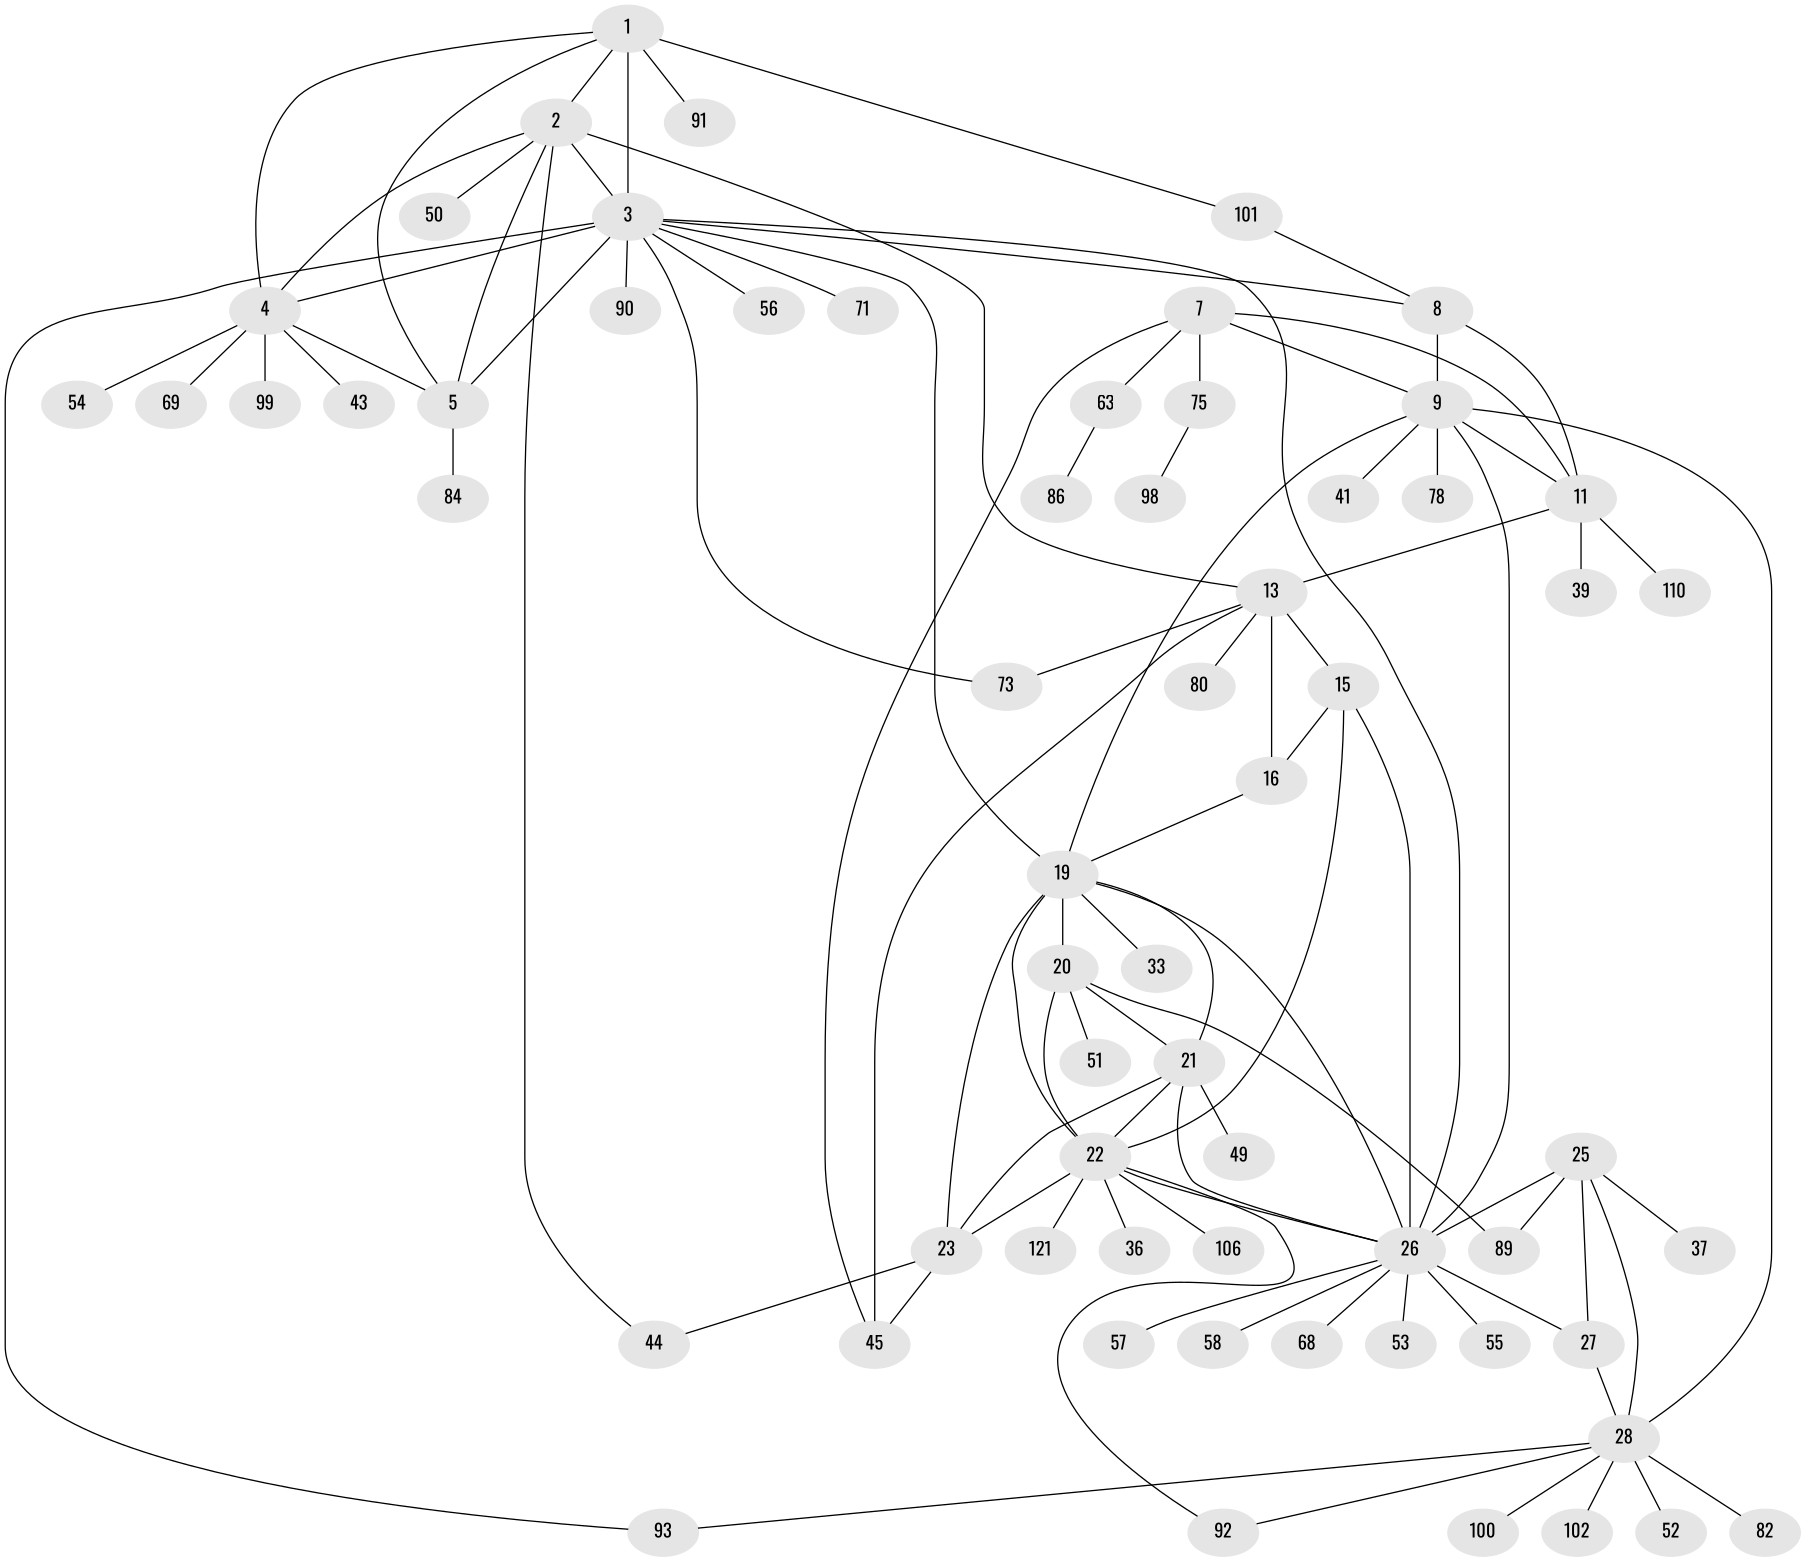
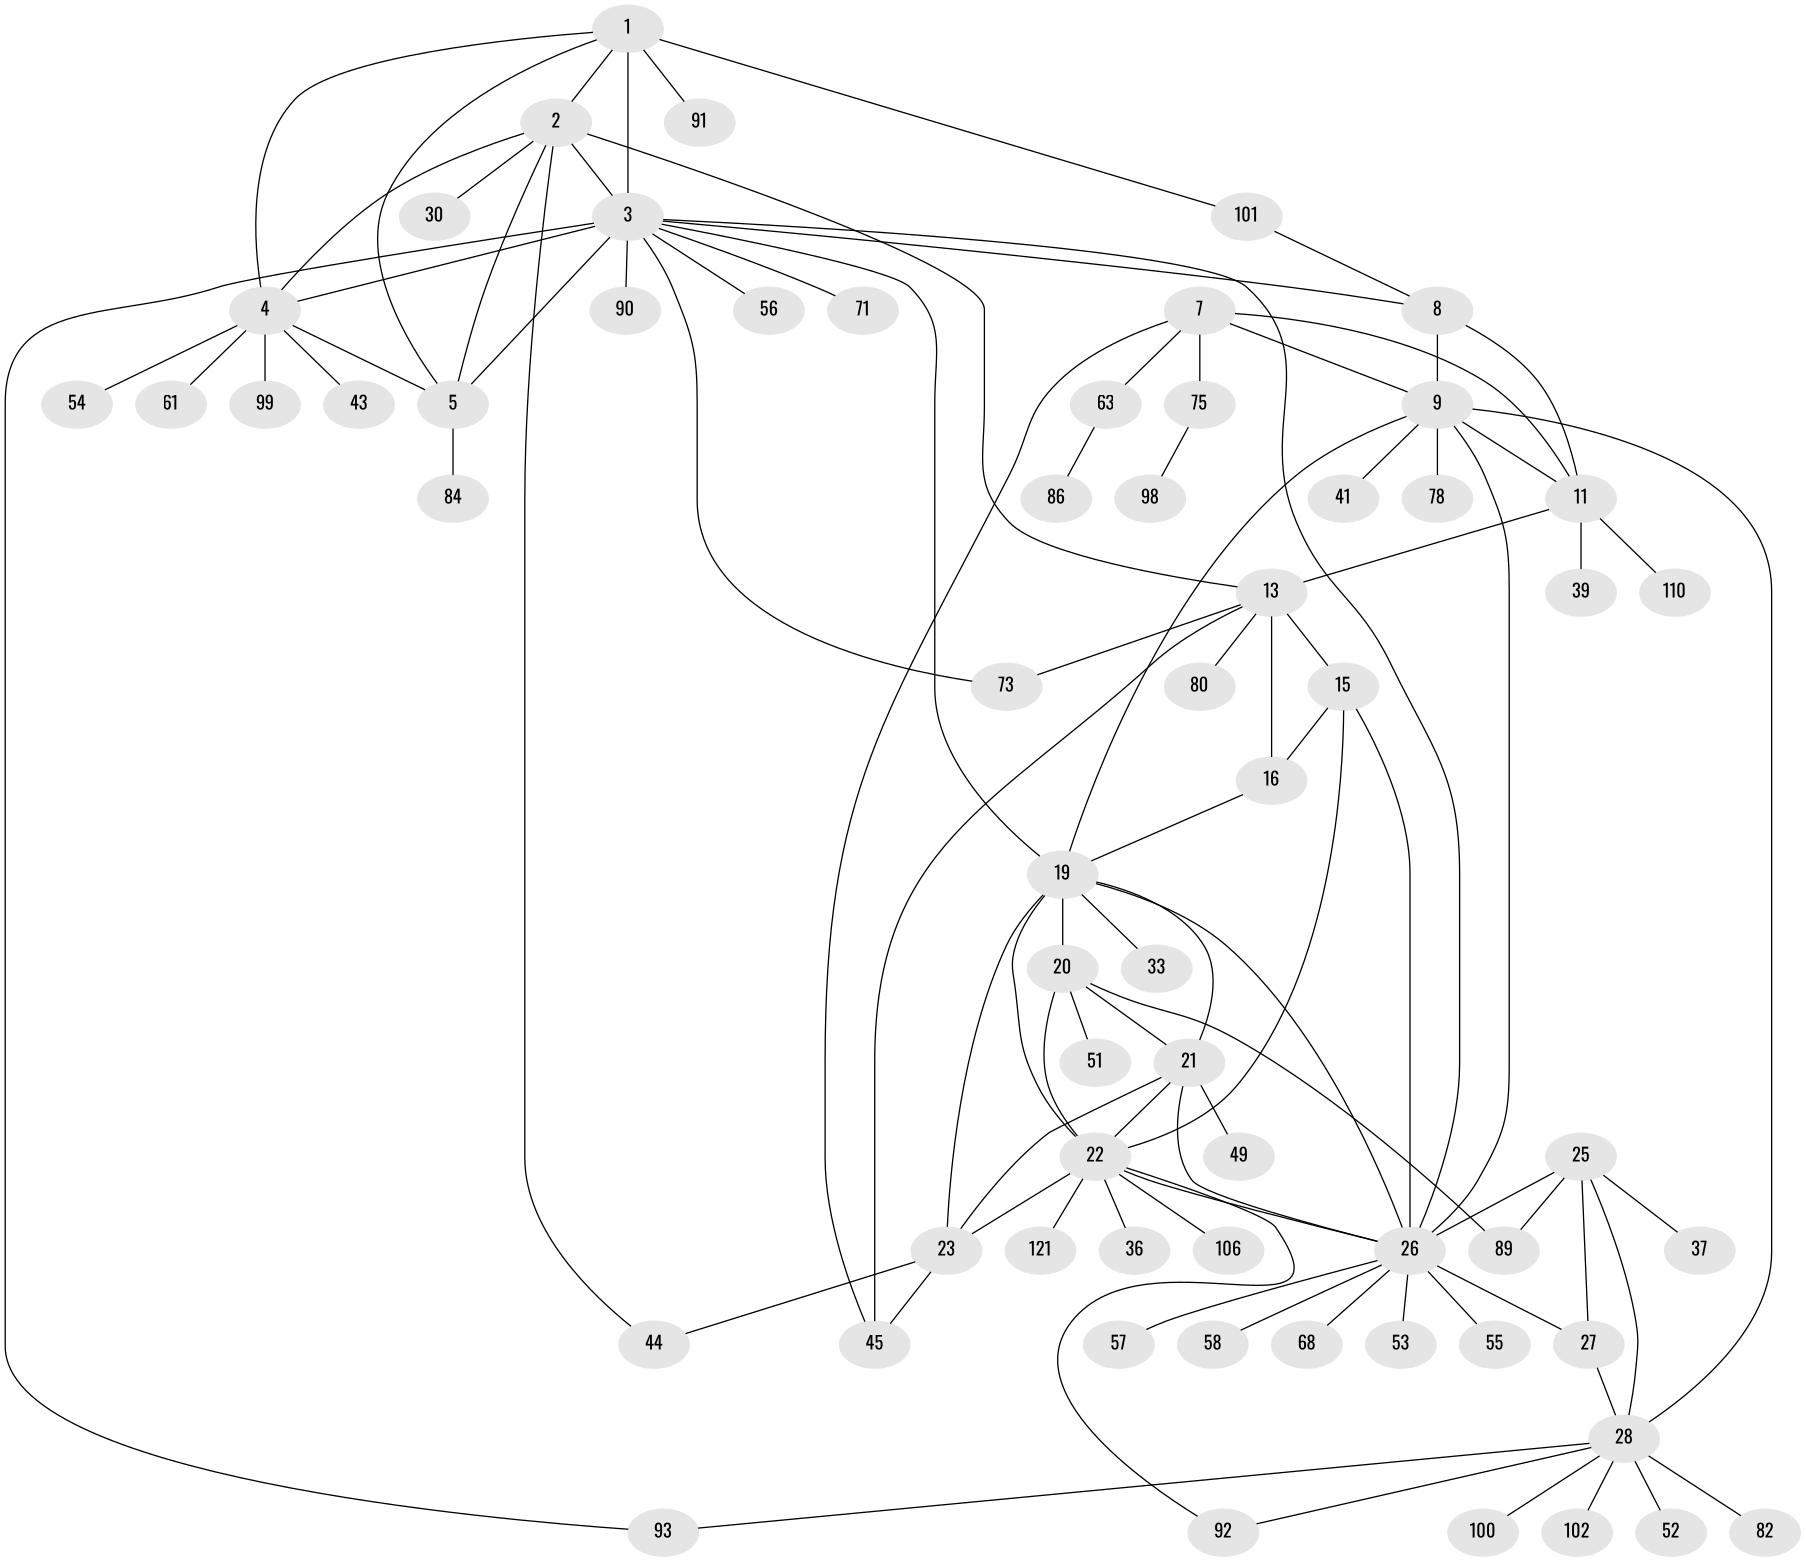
node "50": label "50" -> "30"
node "69": label "69" -> "61"
